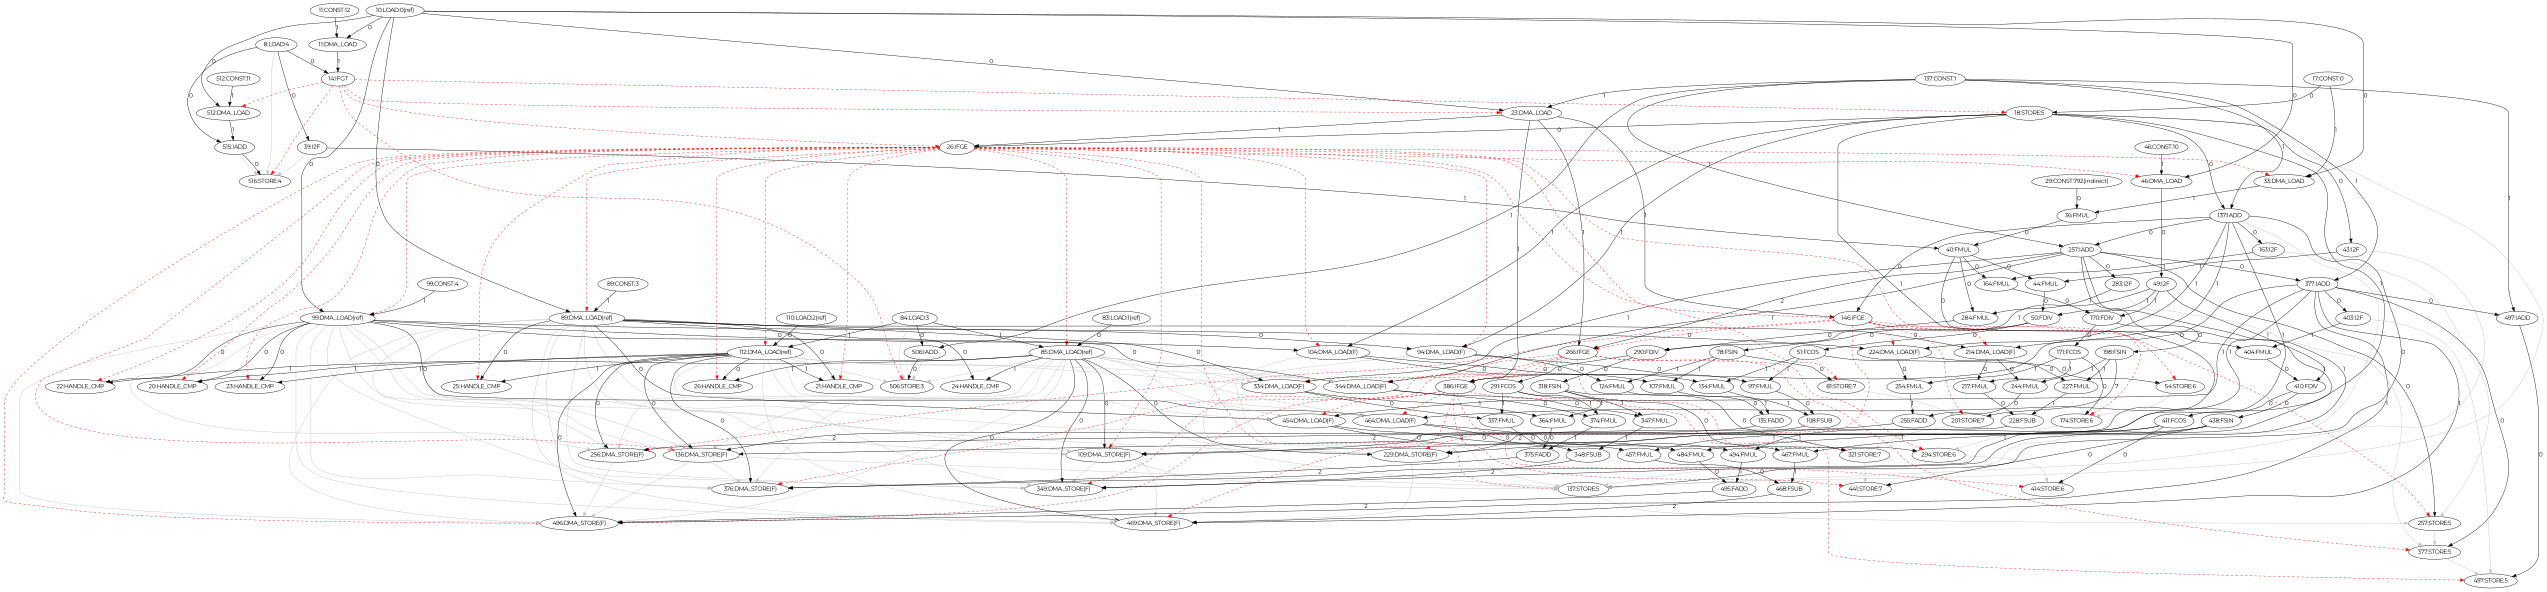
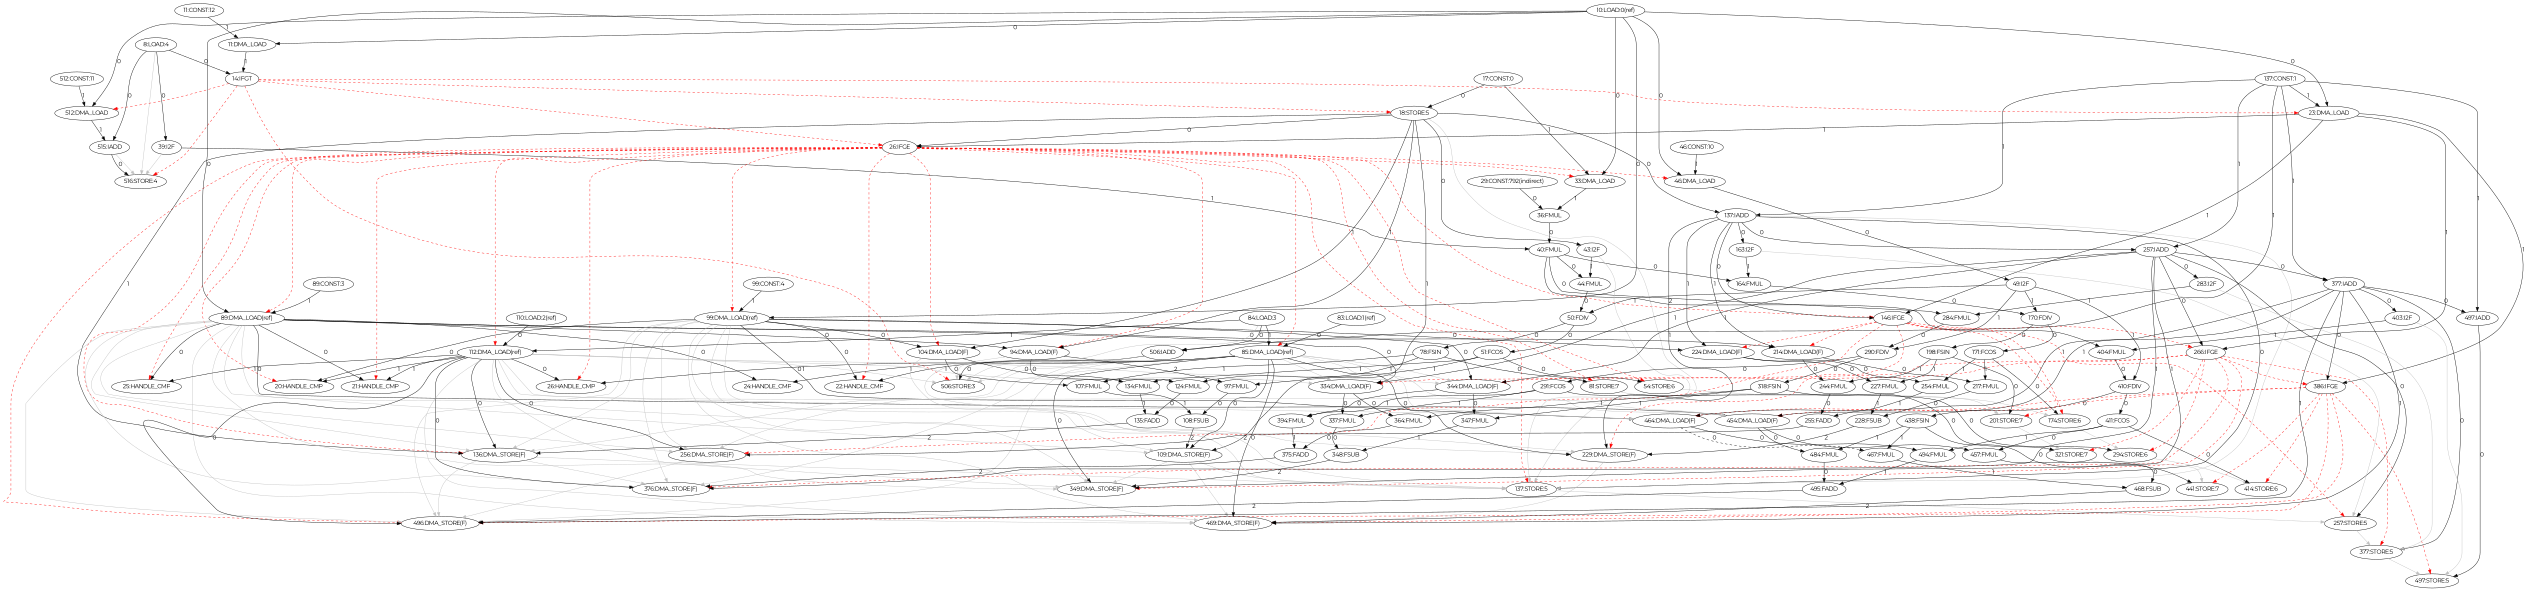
edge "26:IFGE" -> "109:DMA_STORE(F)": removed
edge "257:IADD" -> "266:IFGE": label "2" -> "0"
edge "40:FMUL" -> "404:FMUL": label "0" -> "2"
edge "94:DMA_LOAD(F)" -> "97:FMUL": label "0" -> "2"
node "23:HANDLE_CMP": removed
edge "198:FSIN" -> "201:STORE:7": label "7" -> "0"
edge "334:DMA_LOAD(F)" -> "364:FMUL": label "1" -> "0"
node "374:FMUL": label "374:FMUL" -> "394:FMUL"
edge "464:DMA_LOAD(F)" -> "467:FMUL": style solid -> dashed
edge "411:FCOS" -> "457:FMUL": label "1" -> "0"
